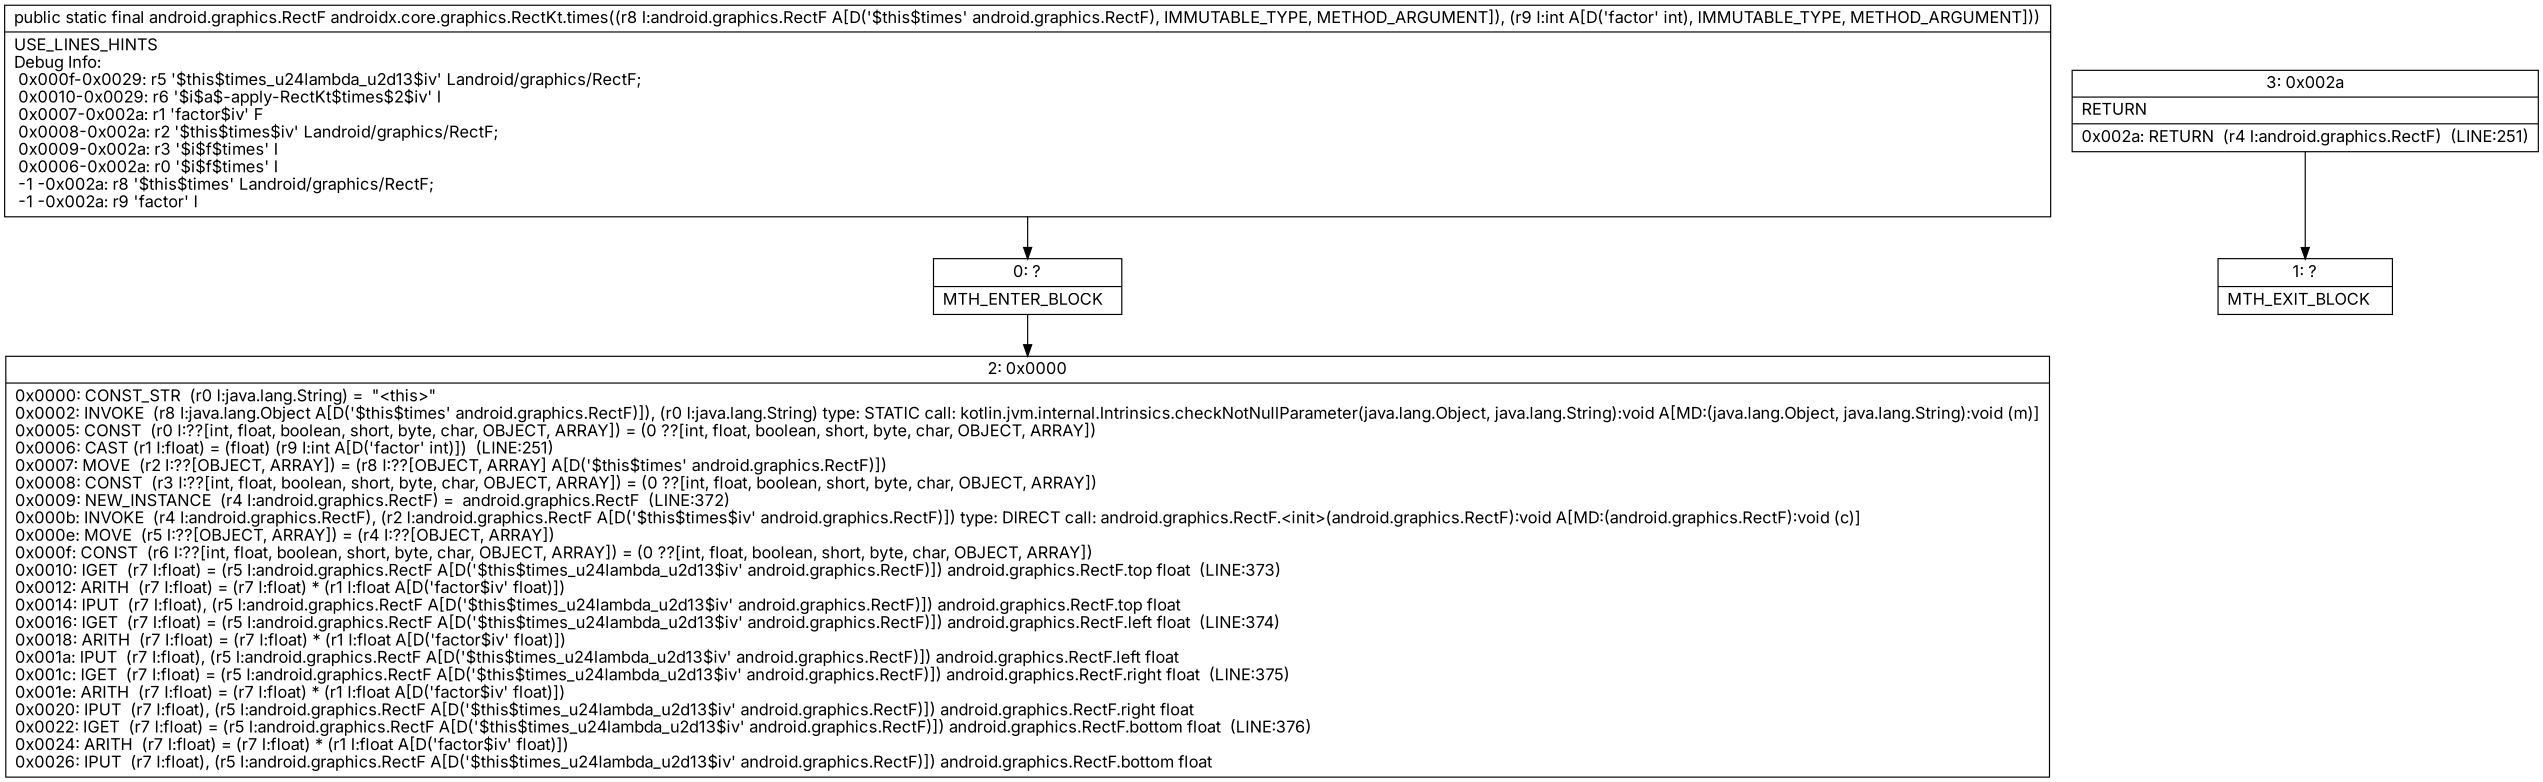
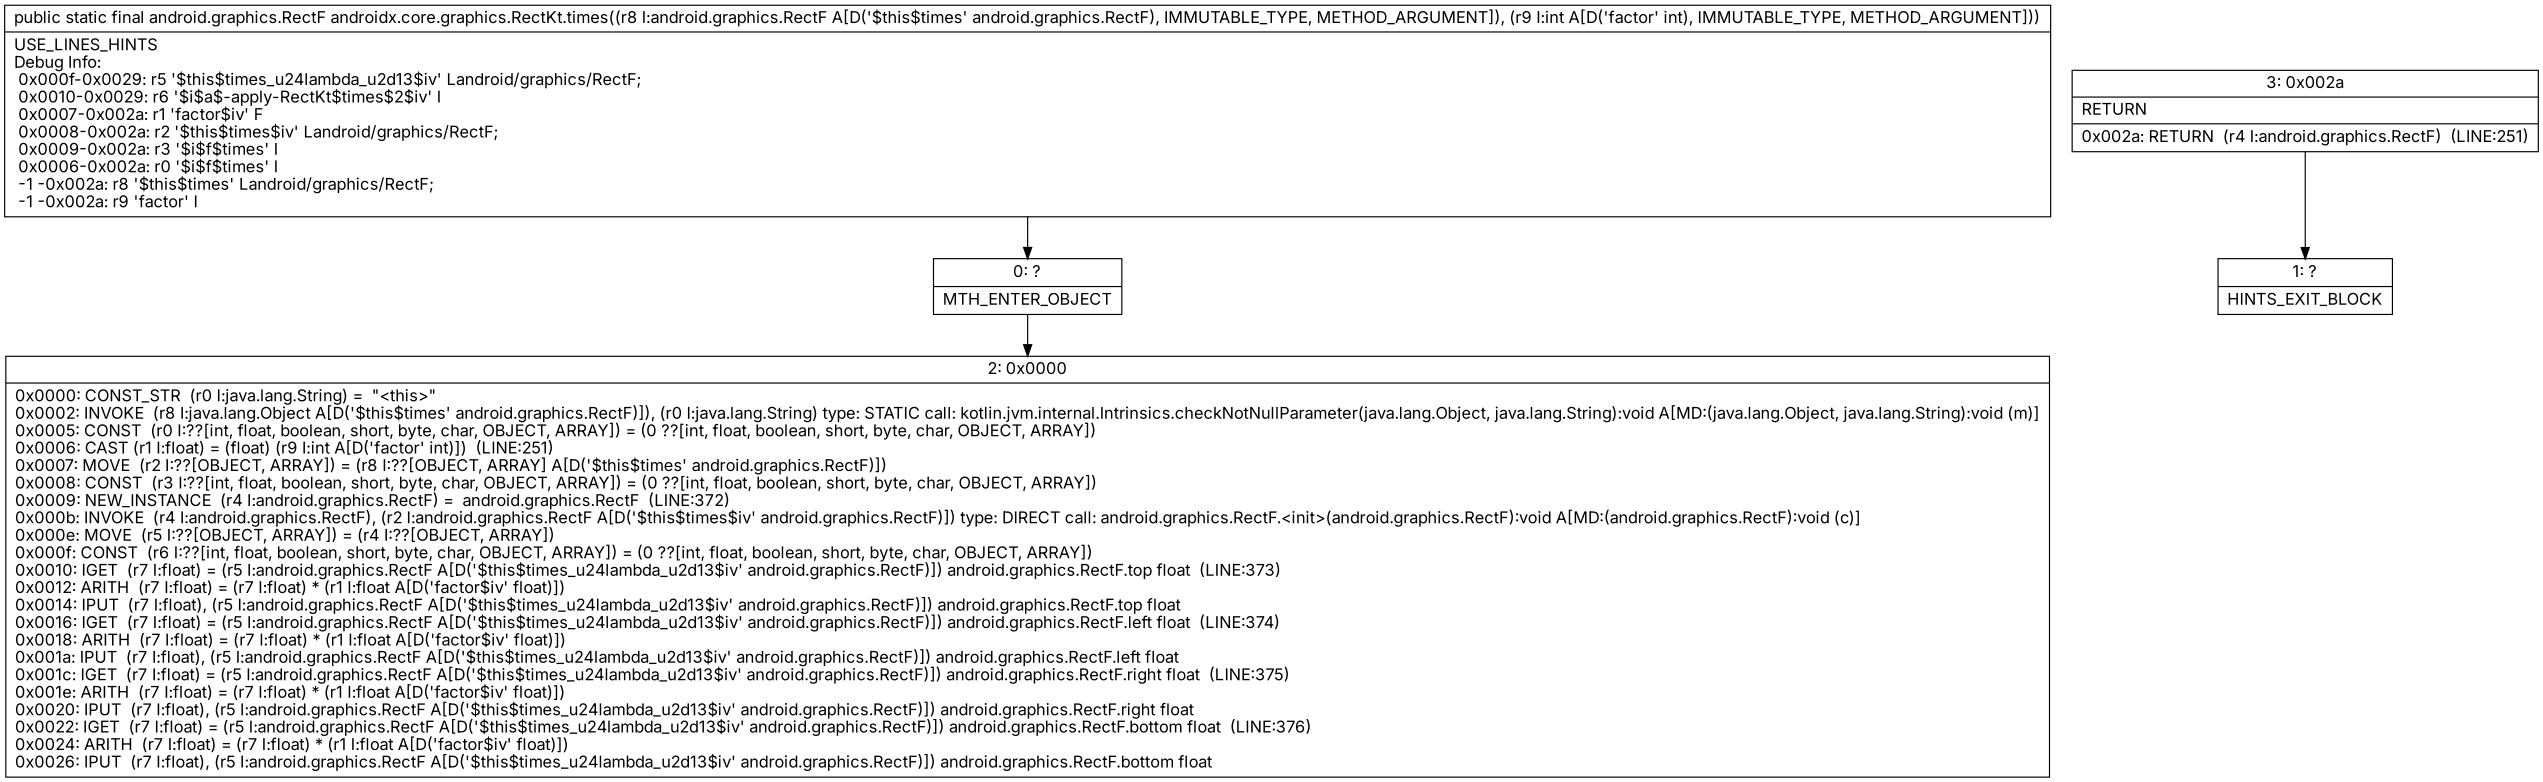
node "0: ?": text "MTH_ENTER_BLOCK" -> "MTH_ENTER_OBJECT"
node "1: ?": text "MTH_EXIT_BLOCK" -> "HINTS_EXIT_BLOCK"
